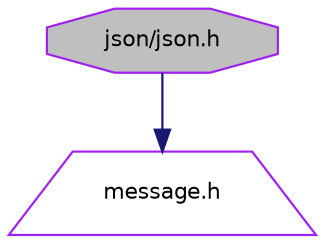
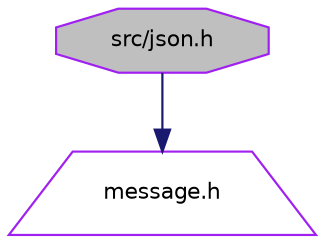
node "json/json.h": label "json/json.h" -> "src/json.h"
